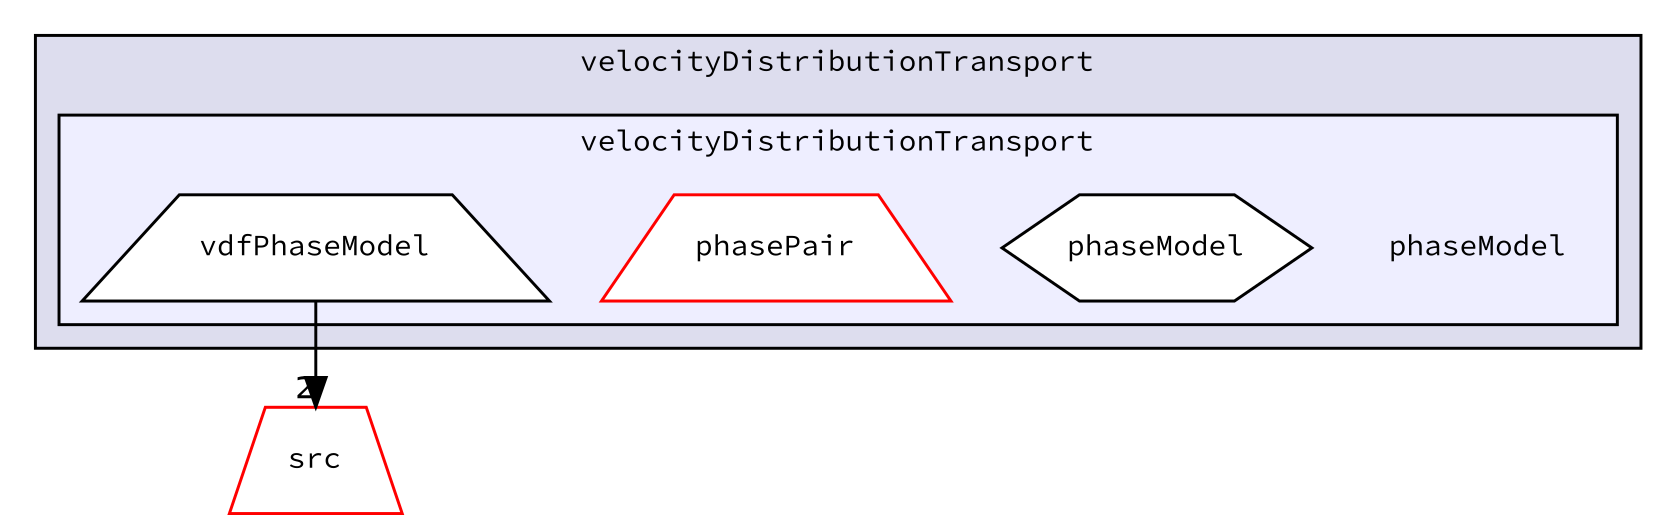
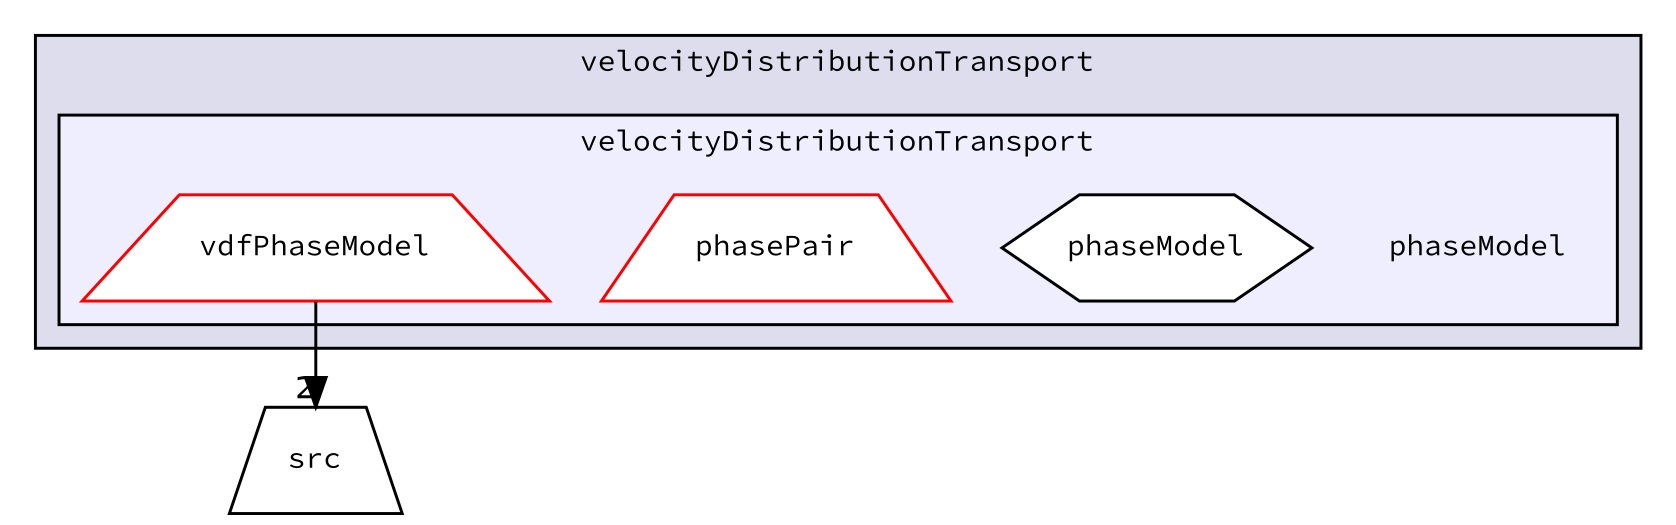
node "vdfPhaseModel": color black -> red
node "src": color red -> black
